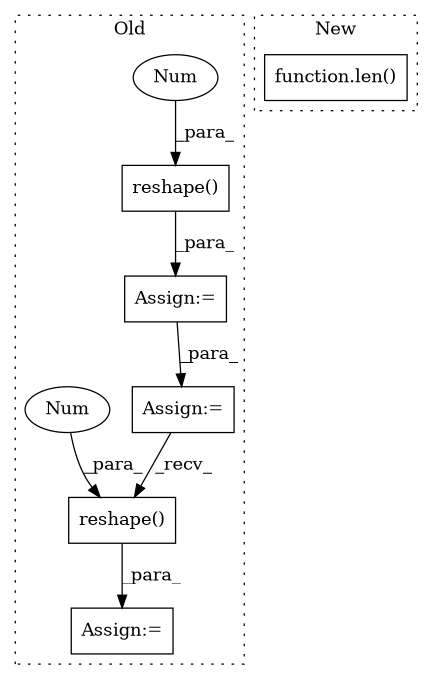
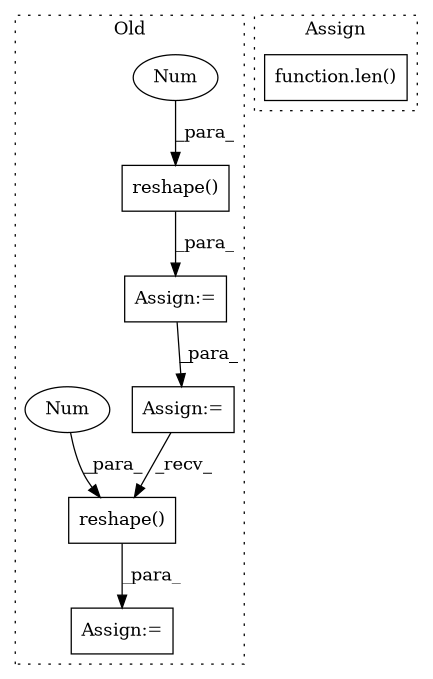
cluster "New": label "New" -> "Assign"
